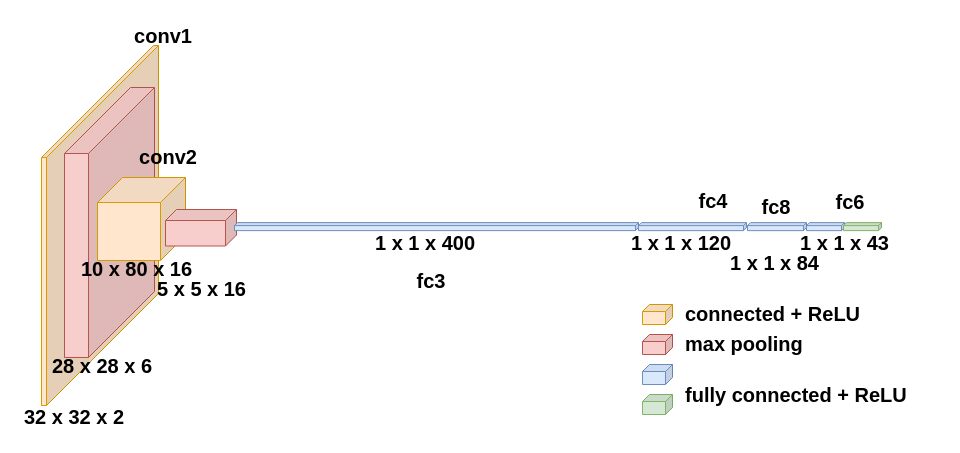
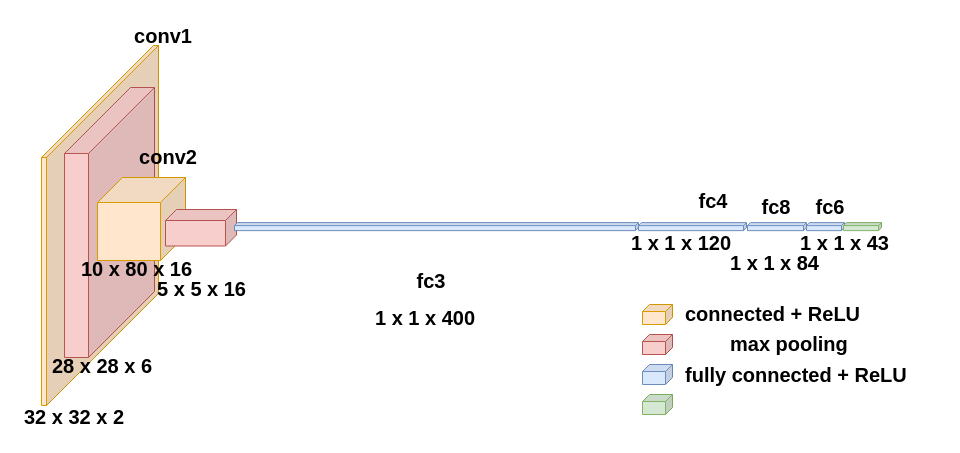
node "fc6": moved (851, 201) -> (831, 206)
node "1 x 1 x 400": moved (426, 243) -> (426, 318)
node "max pooling": moved (753, 344) -> (798, 344)
node "fully connected + ReLU": moved (811, 395) -> (811, 375)
